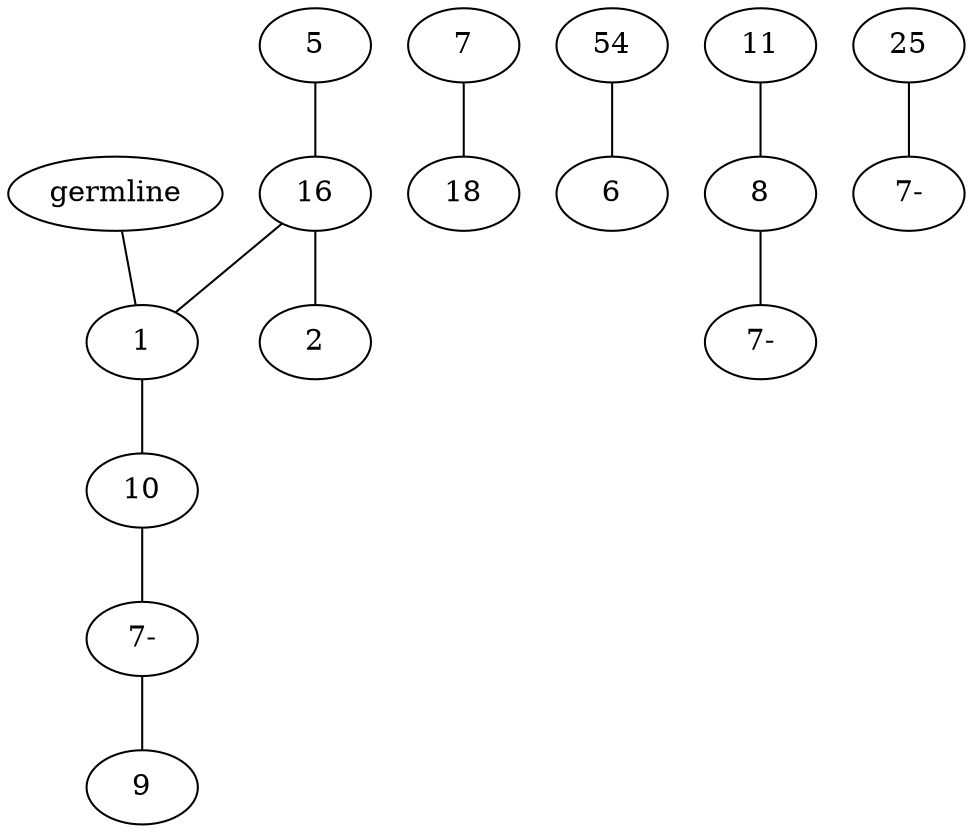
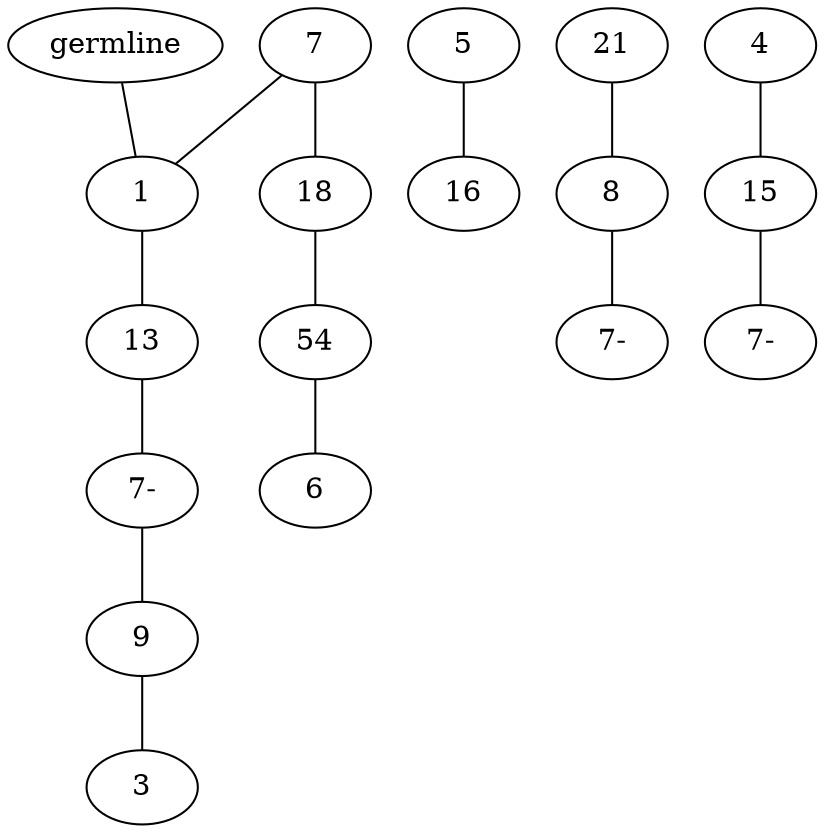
node "11": label "11" -> "21"
node "4": added
node "25": label "25" -> "15"
edge "16" -- "1": now "7" -- "1"
edge "18" -- "54": added
node "2": removed
node "10": label "10" -> "13"
node "3": added
